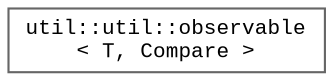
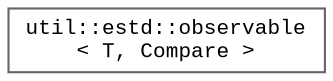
node "util::util::observable < T, Compare >": label "util::util::observable < T, Compare >" -> "util::estd::observable < T, Compare >"
